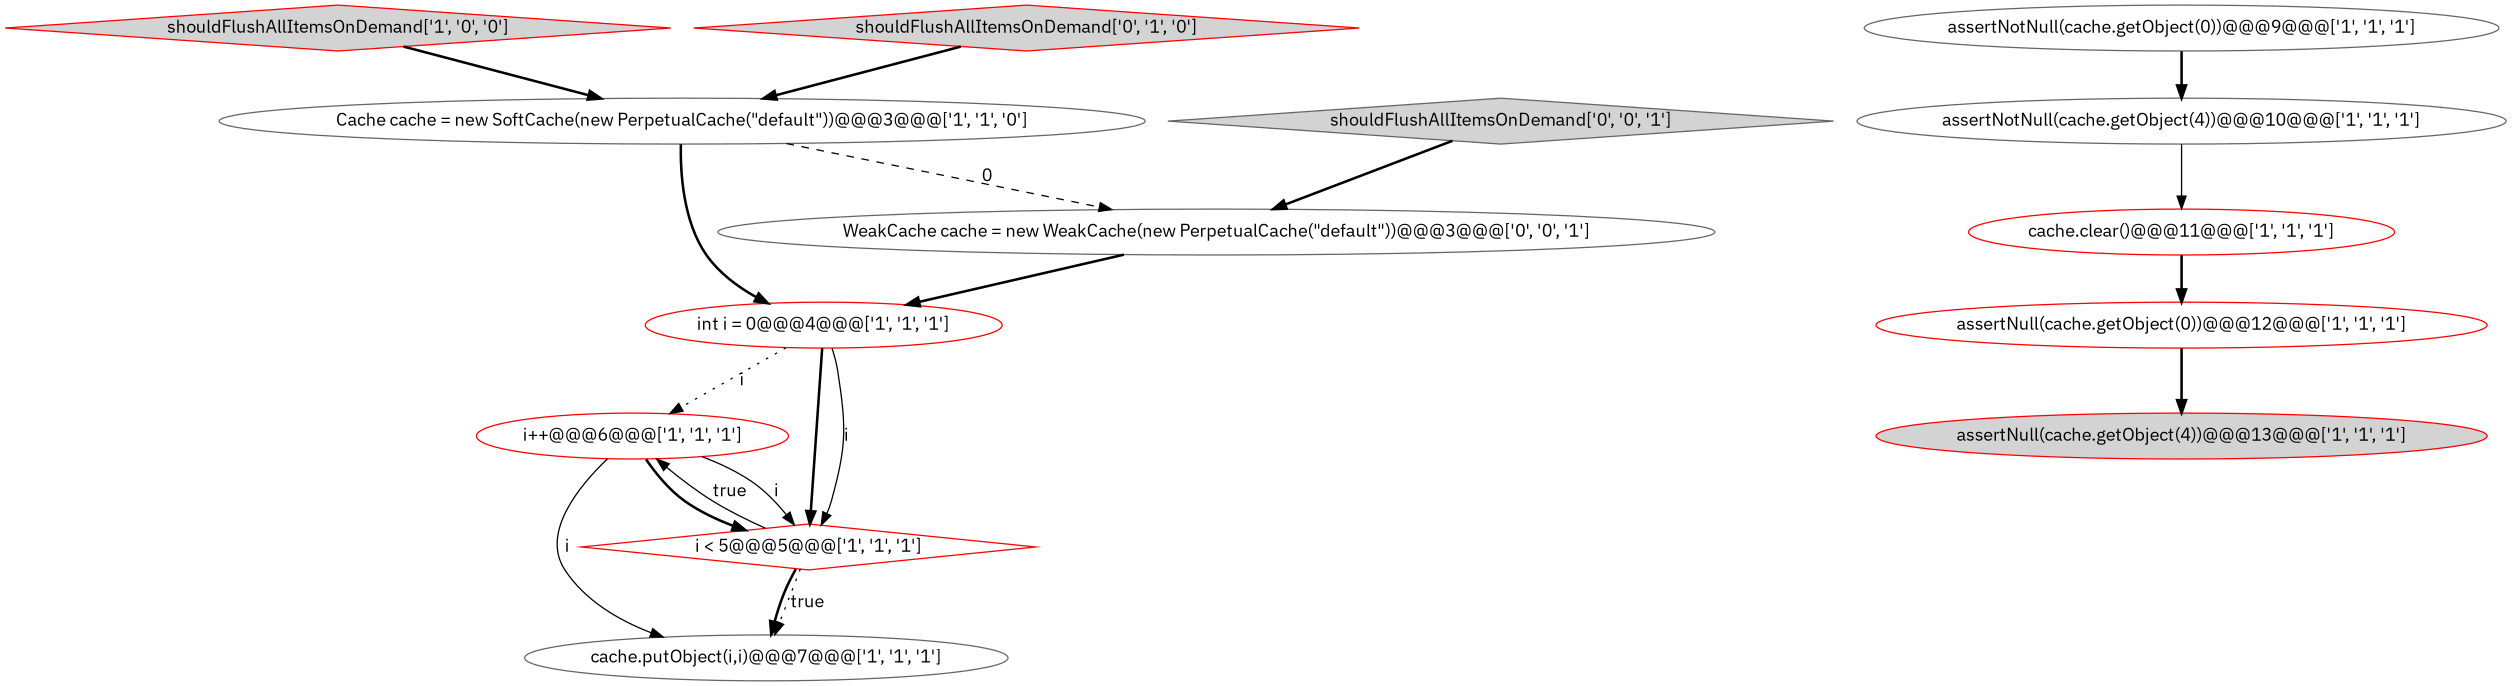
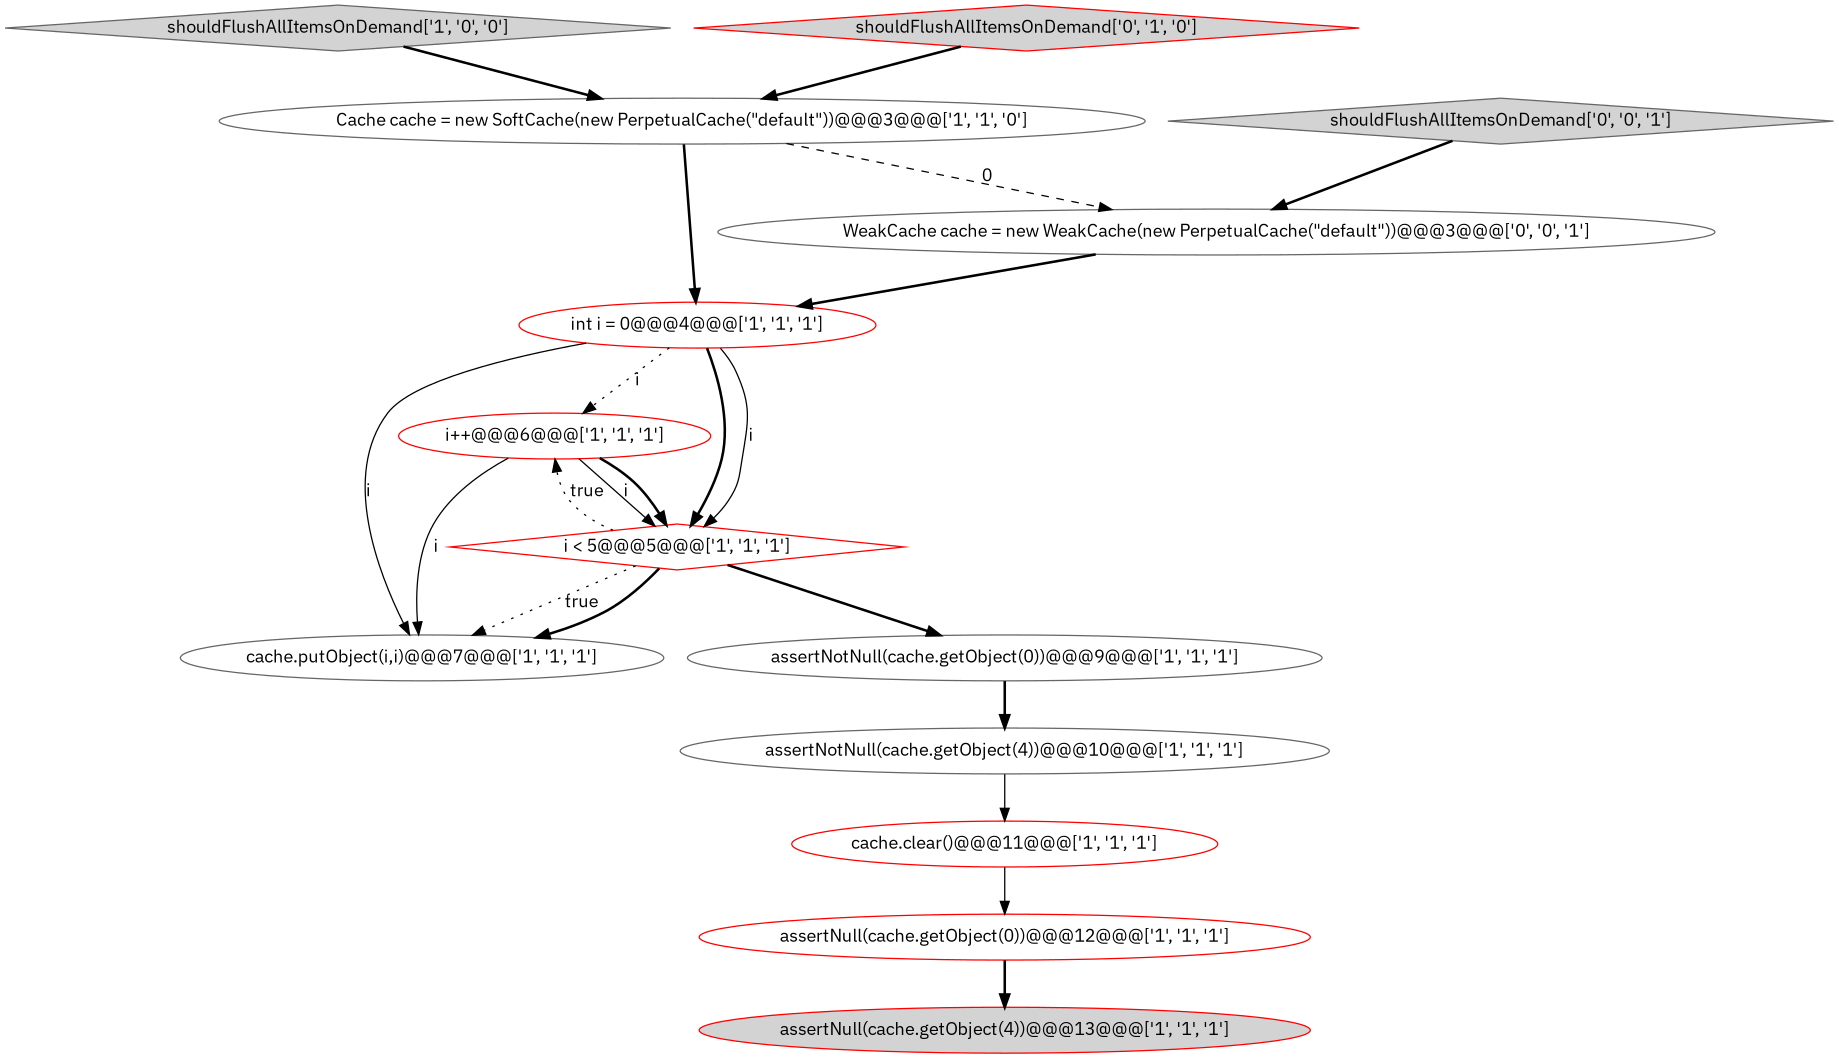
node "shouldFlushAllItemsOnDemand['1', '0', '0']": color red -> gray40
edge "cache.clear()@@@11@@@['1', '1', '1']" -> "assertNull(cache.getObject(0))@@@12@@@['1', '1', '1']": style bold -> solid
edge "int i = 0@@@4@@@['1', '1', '1']" -> "cache.putObject(i,i)@@@7@@@['1', '1', '1']": added, label "i"
edge "i < 5@@@5@@@['1', '1', '1']" -> "i++@@@6@@@['1', '1', '1']": style solid -> dotted
edge "i < 5@@@5@@@['1', '1', '1']" -> "assertNotNull(cache.getObject(0))@@@9@@@['1', '1', '1']": added
